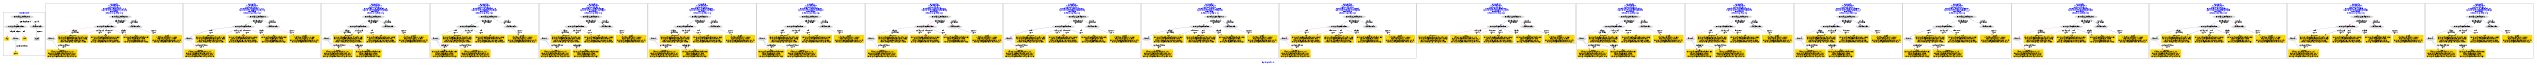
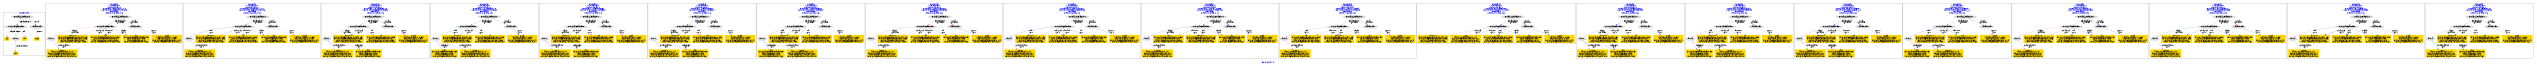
node "image": fillcolor lightgray -> gold
